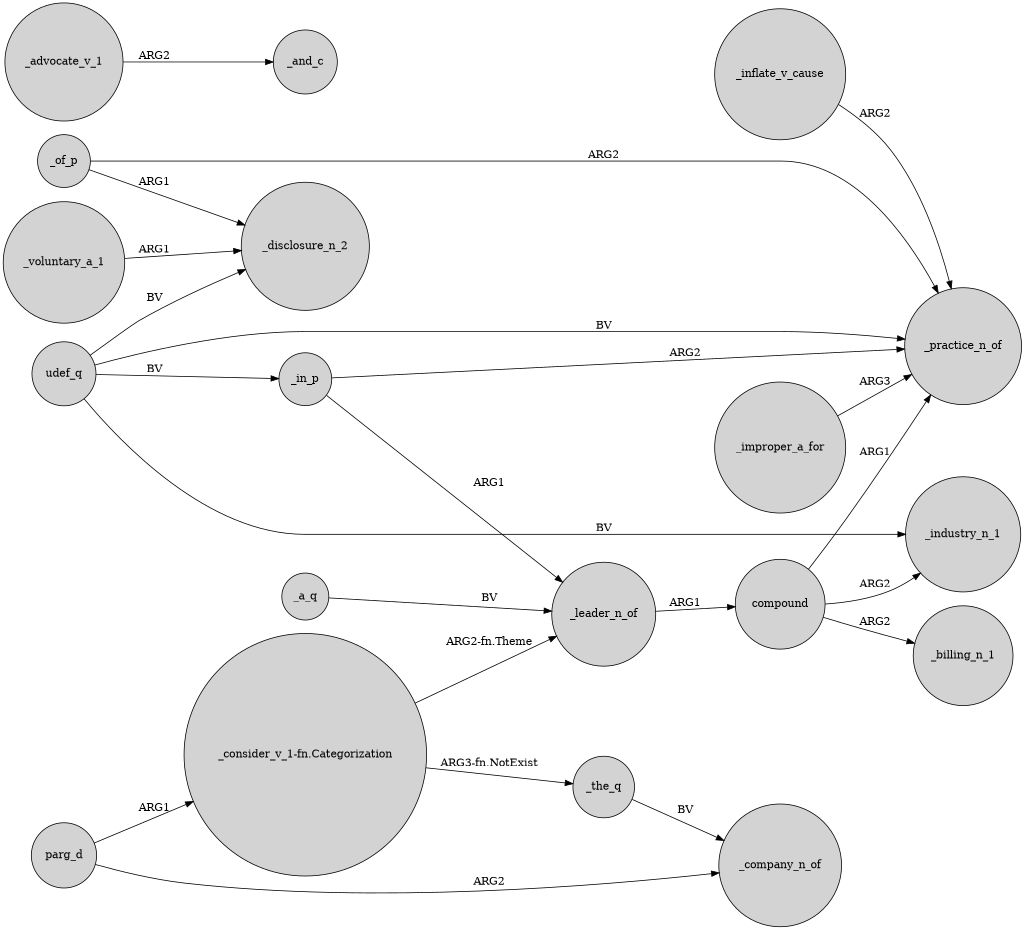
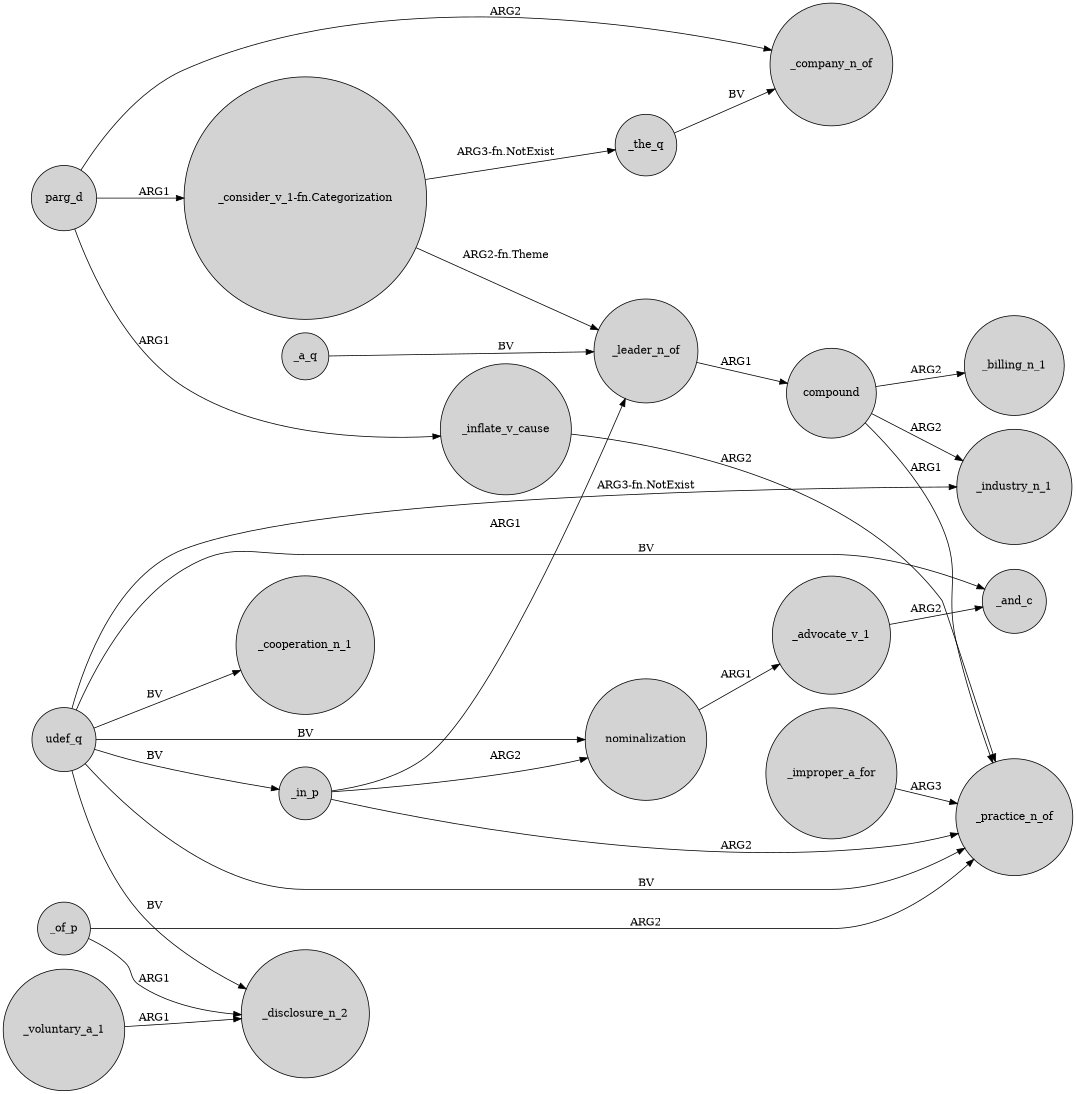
edge "parg_d" -> "_inflate_v_cause": added, label "ARG1"
edge "udef_q" -> "_industry_n_1": label "BV" -> "ARG3-fn.NotExist"
edge "udef_q" -> "_and_c": added, label "BV"
node "_cooperation_n_1": added
node "nominalization": added
